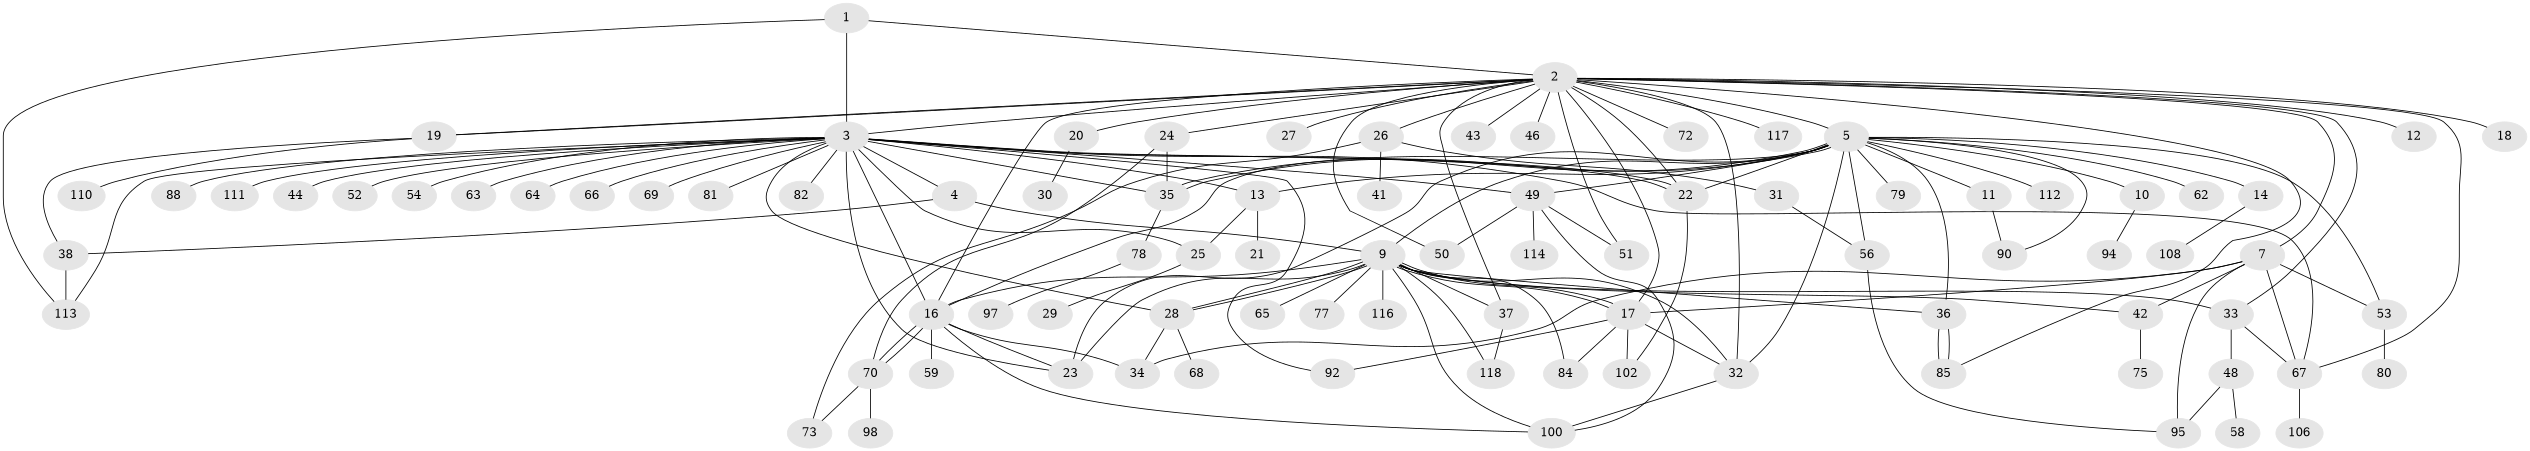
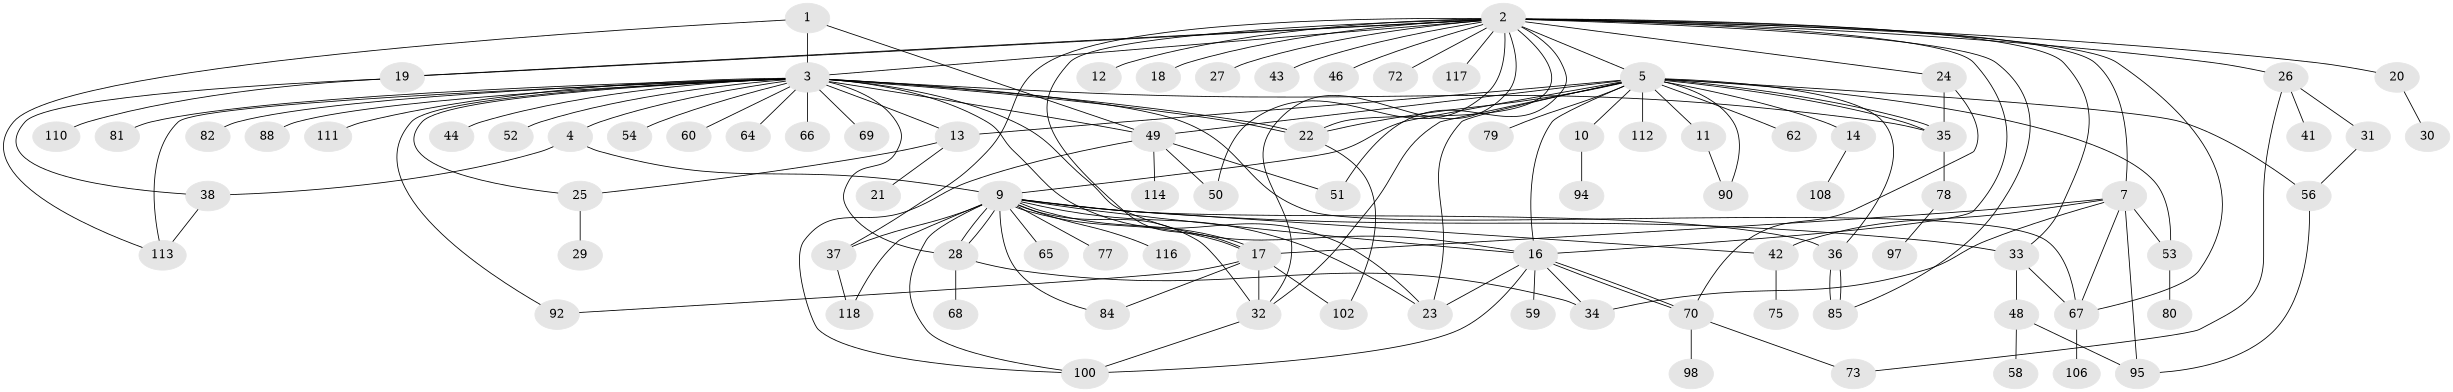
edge "1" -- "2": now "1" -- "49"
node "63": label "63" -> "60"
